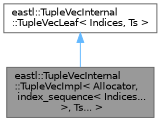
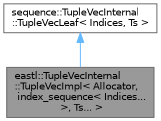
node "eastl::TupleVecInternal ::TupleVecLeaf< Indices, Ts >": label "eastl::TupleVecInternal ::TupleVecLeaf< Indices, Ts >" -> "sequence::TupleVecInternal ::TupleVecLeaf< Indices, Ts >"
